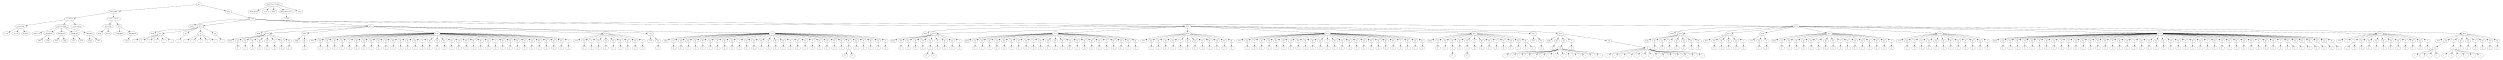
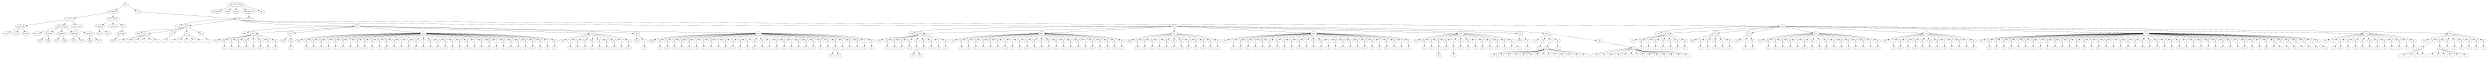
edge "div" -> "langUsage": now "profileDesc" -> "langUsage"
